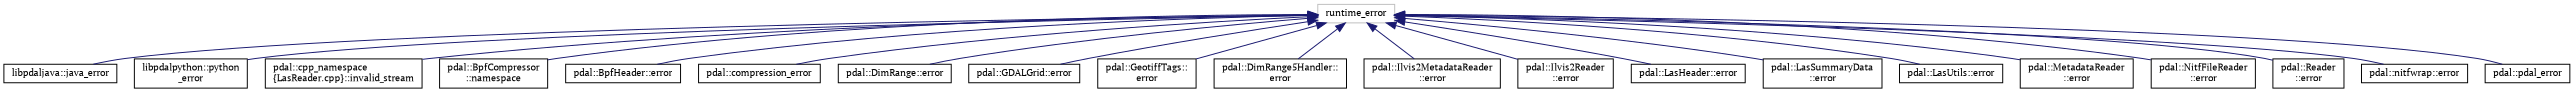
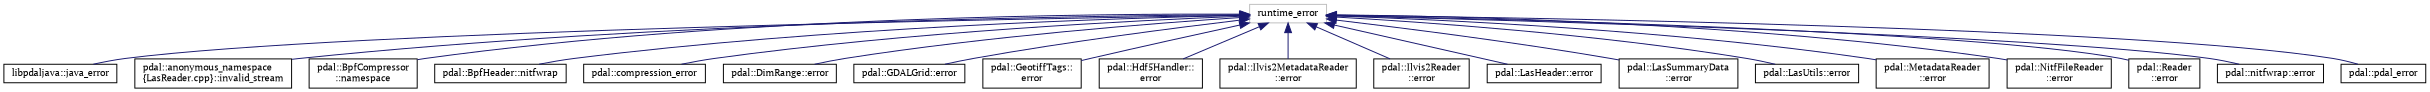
node "libpdalpython::python _error": removed
node "pdal::cpp_namespace {LasReader.cpp}::invalid_stream": label "pdal::cpp_namespace {LasReader.cpp}::invalid_stream" -> "pdal::anonymous_namespace {LasReader.cpp}::invalid_stream"
node "pdal::BpfHeader::error": label "pdal::BpfHeader::error" -> "pdal::BpfHeader::nitfwrap"
node "pdal::DimRange5Handler:: error": label "pdal::DimRange5Handler:: error" -> "pdal::Hdf5Handler:: error"
